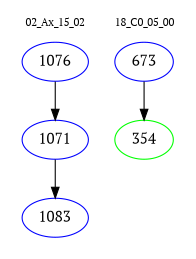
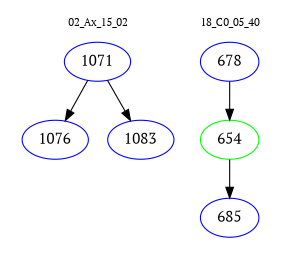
cluster "18_C0_05_00": label "18_C0_05_00" -> "18_C0_05_40"
node "673": label "673" -> "678"
edge "1076" -> "1071": reversed
node "354": label "354" -> "654"
node "685": added
